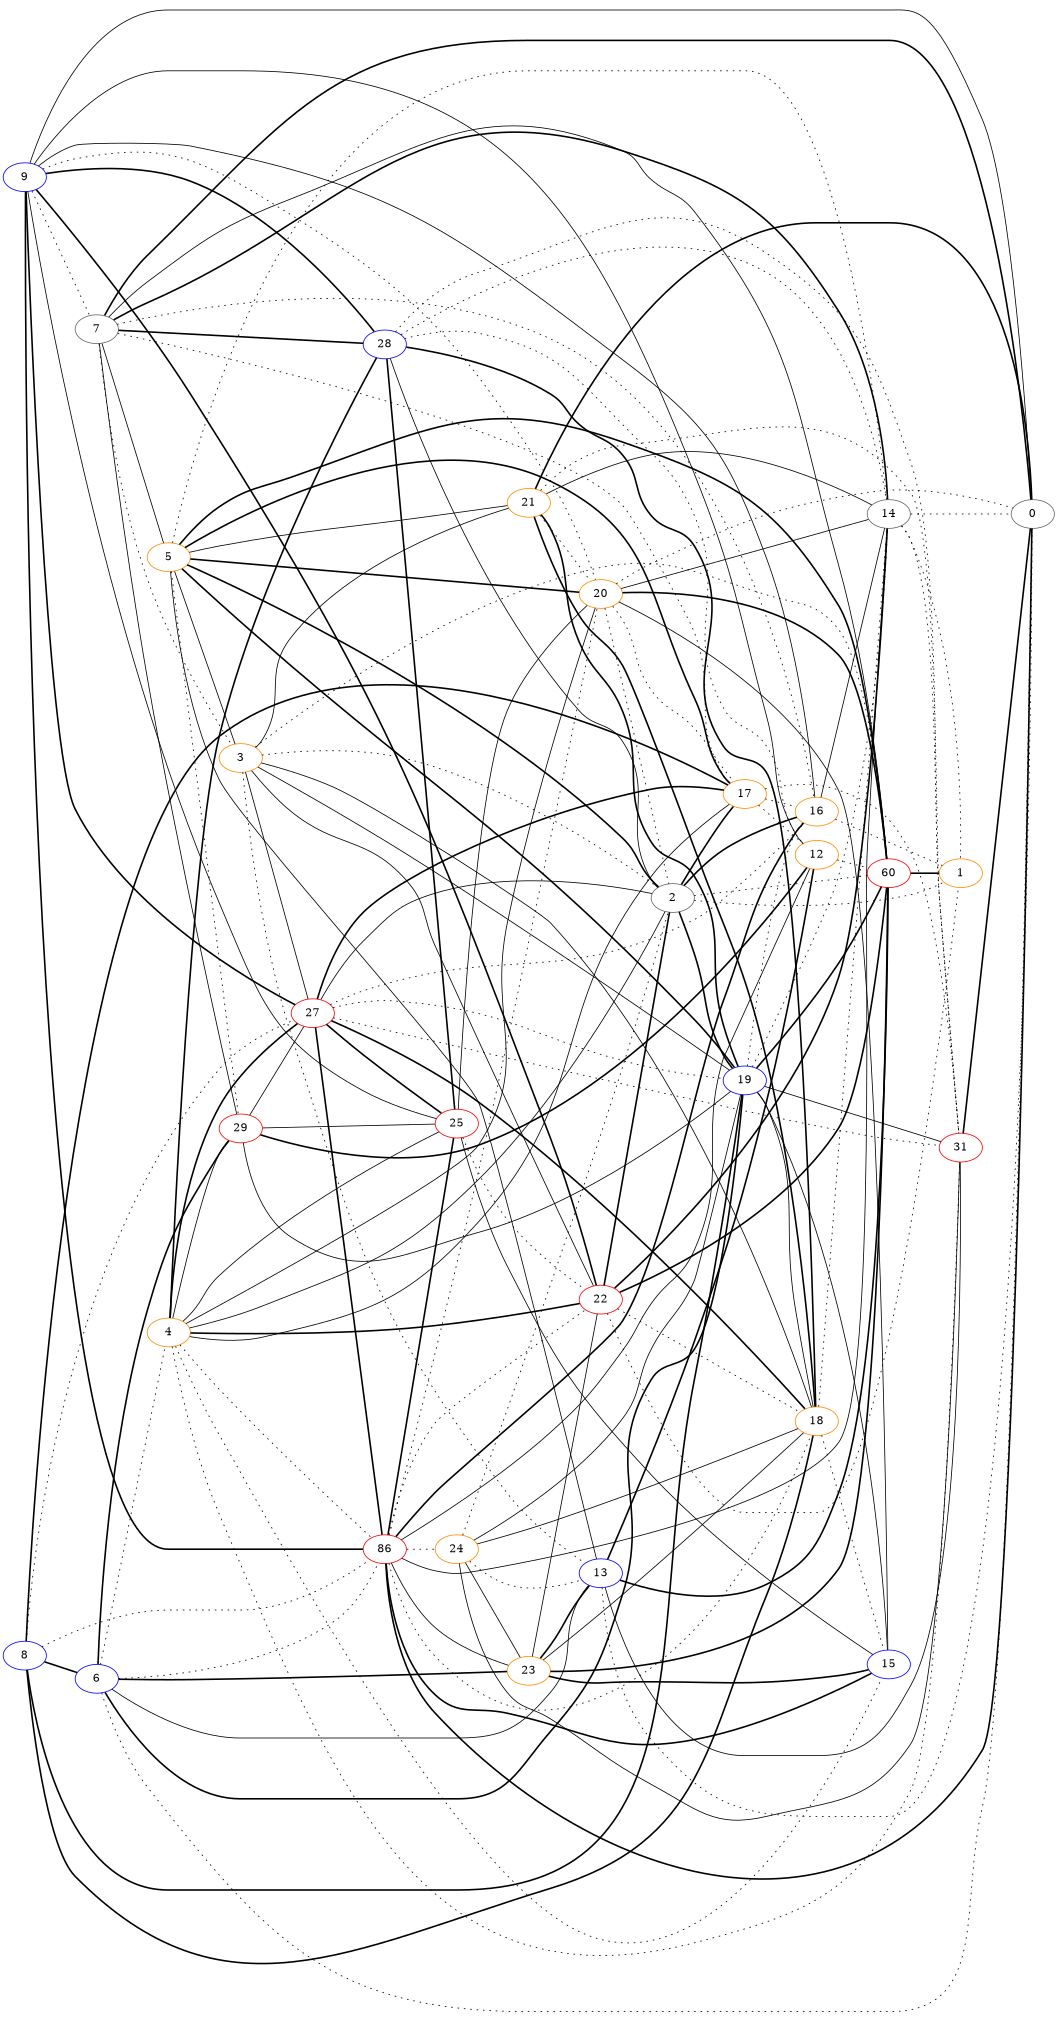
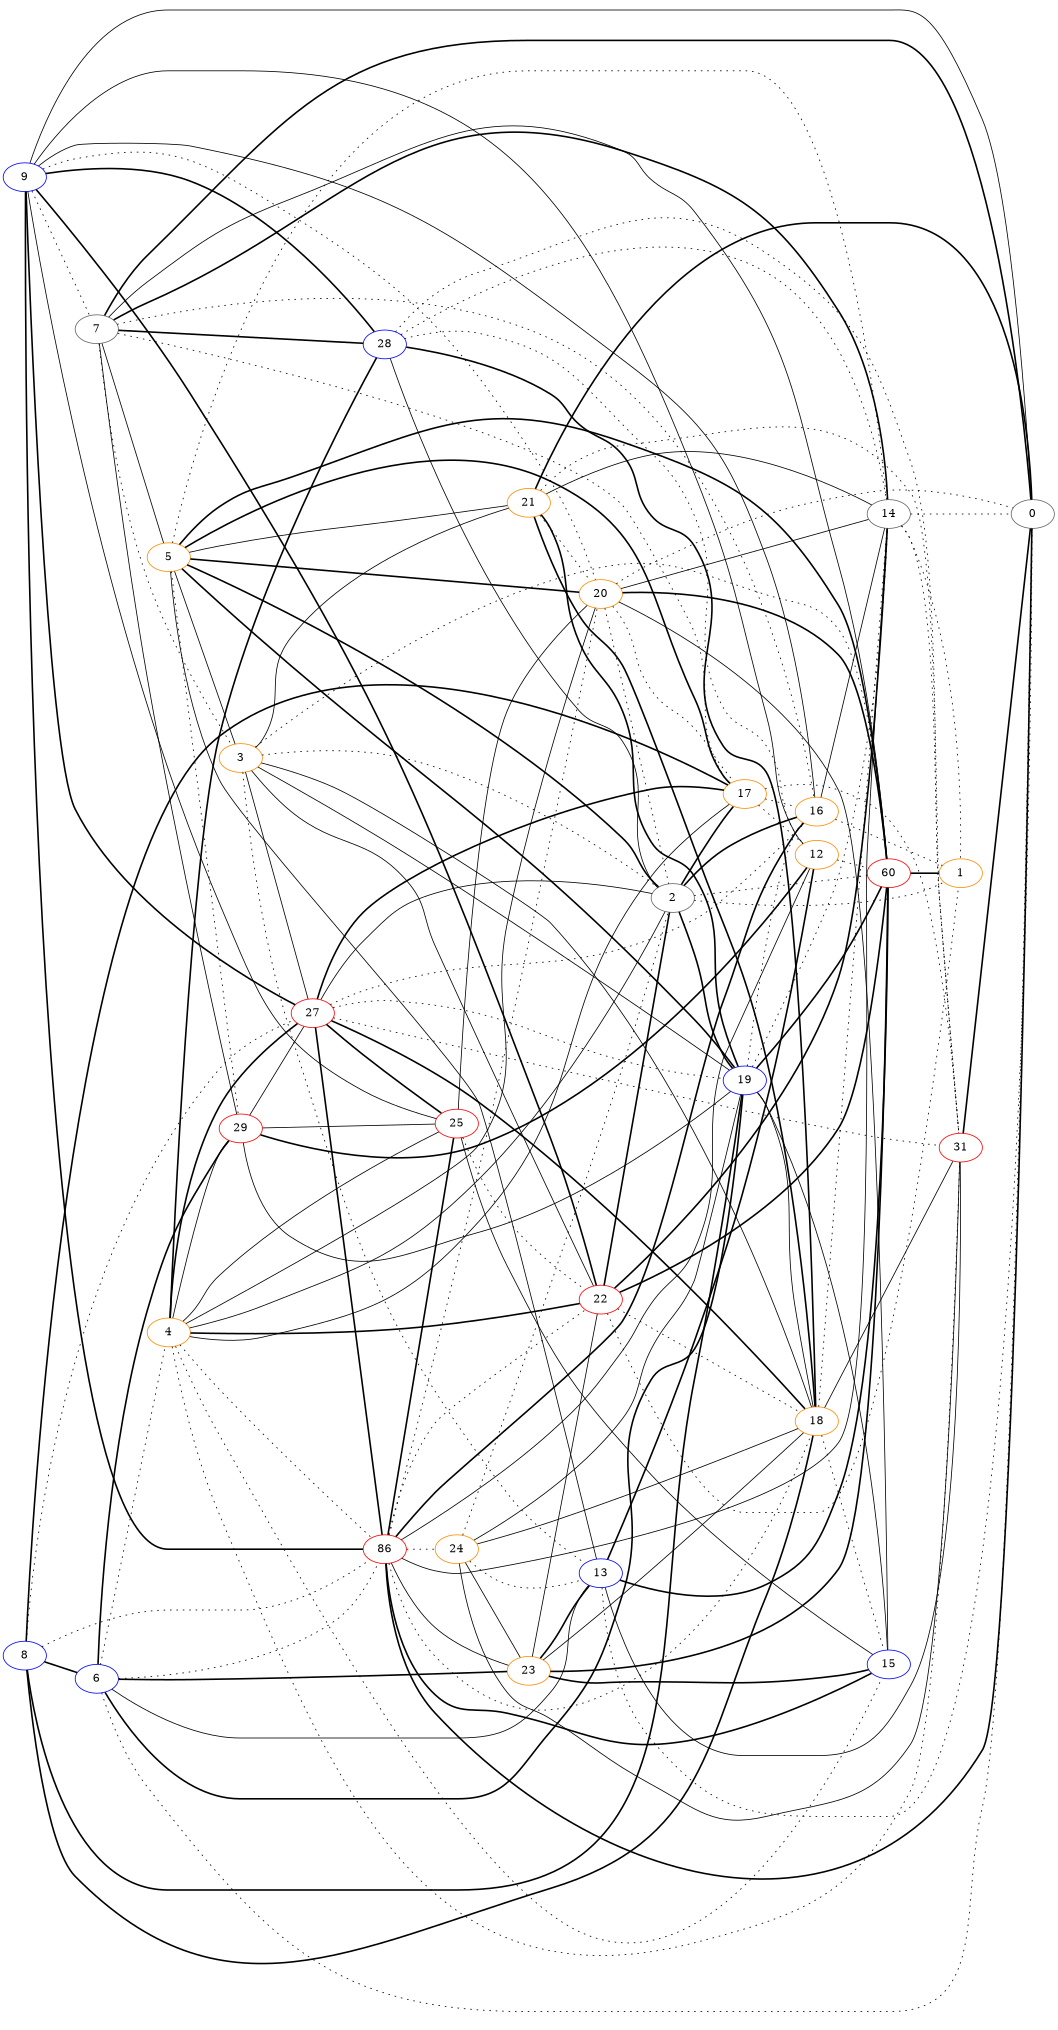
edge "28" -- "25": removed
edge "19" -- "31": now "18" -- "31"
